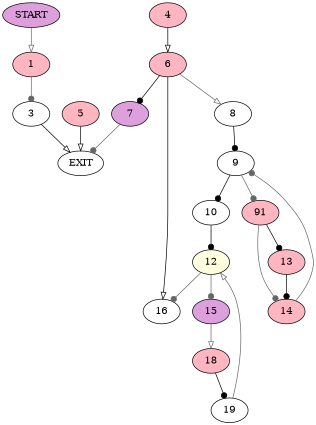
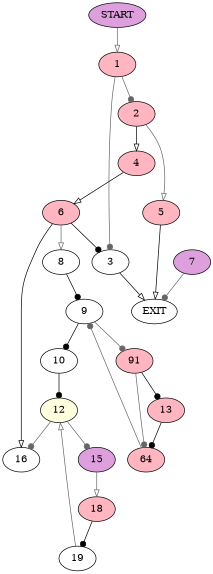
edge "6" -> "7": now "6" -> "3"
node "2": added
node "14": label "14" -> "64"
